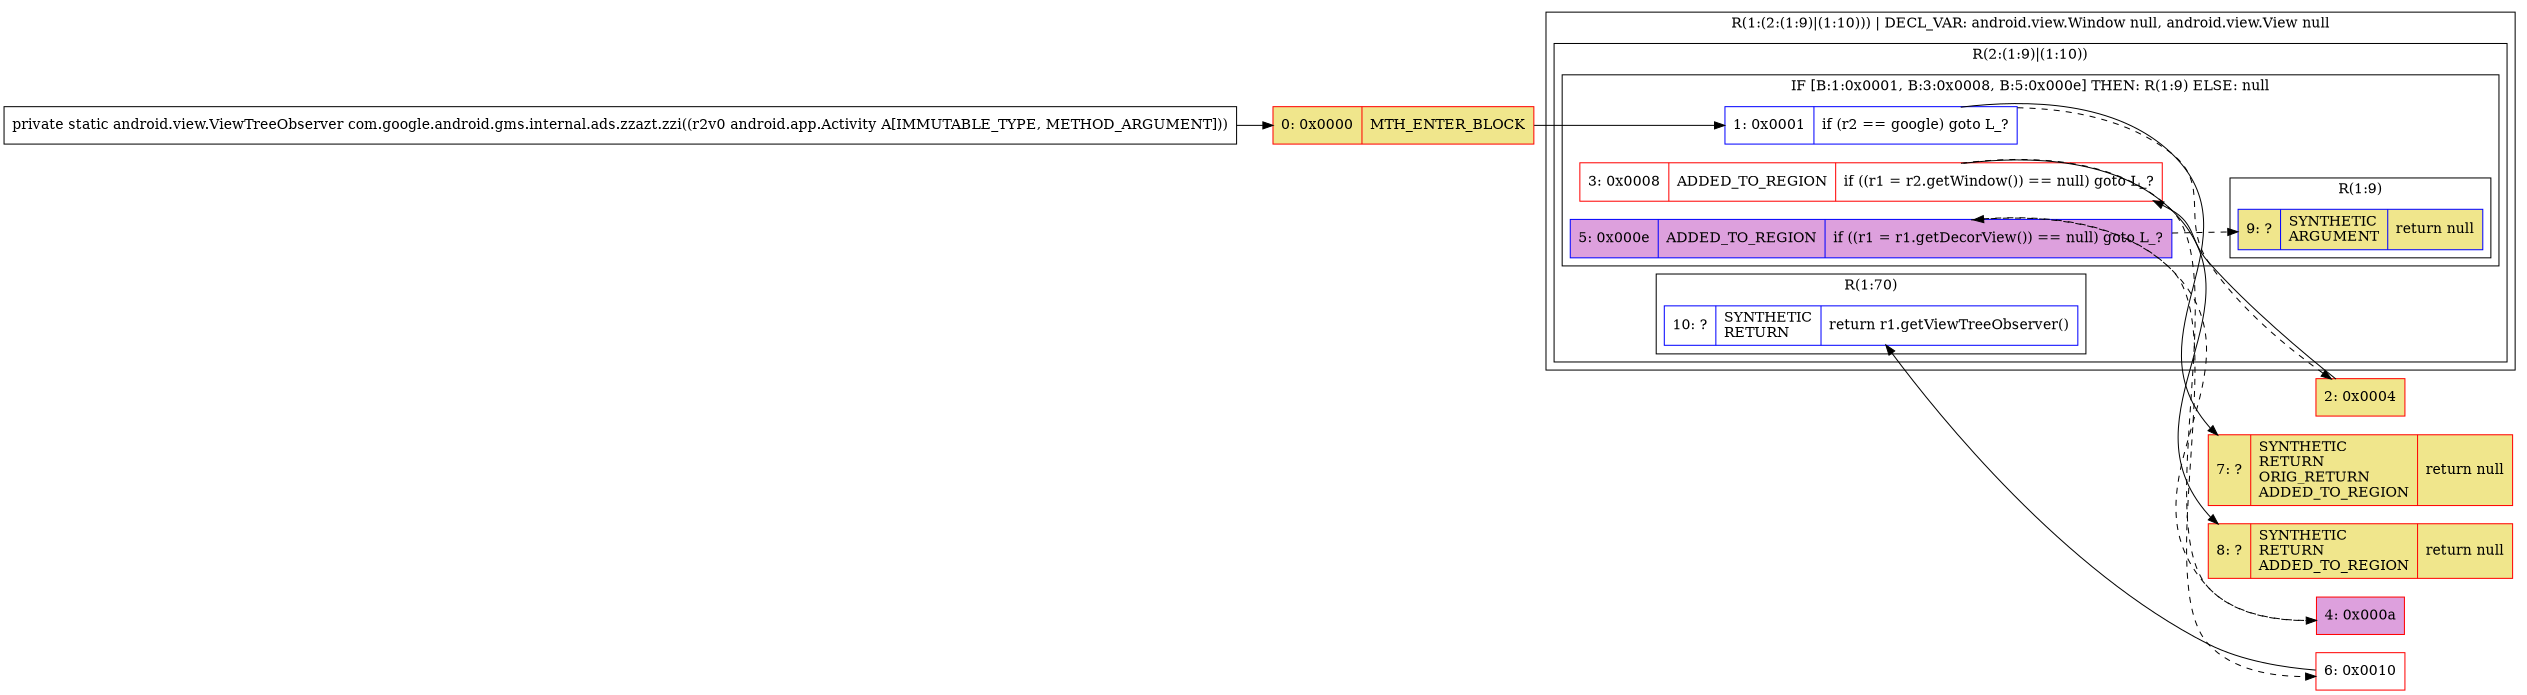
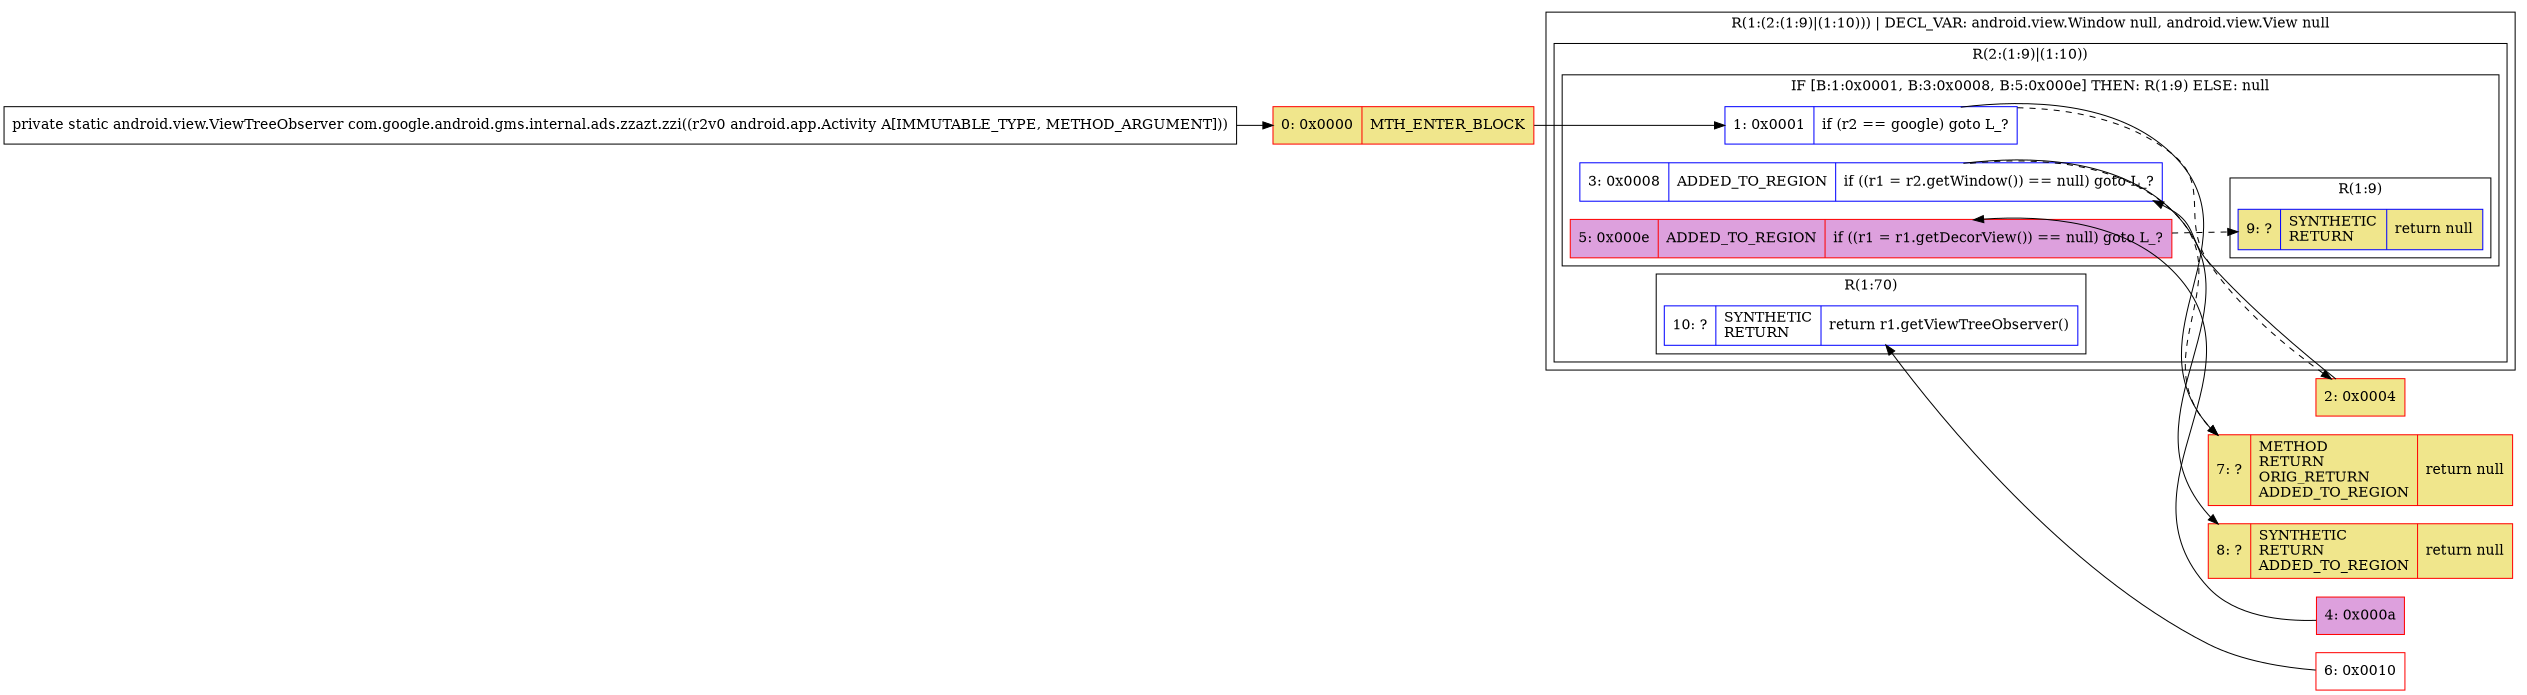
node "3: 0x0008": color red -> blue
node "9: ?": text "ARGUMENT" -> "RETURN"
node "5: 0x000e": color blue -> red
edge "3: 0x0008" -> "4: 0x000a": now "3: 0x0008" -> "7: ?"
edge "4: 0x000a" -> "5: 0x000e": style dashed -> solid
node "7: ?": text "SYNTHETIC" -> "METHOD"
edge "5: 0x000e" -> "6: 0x0010": removed
